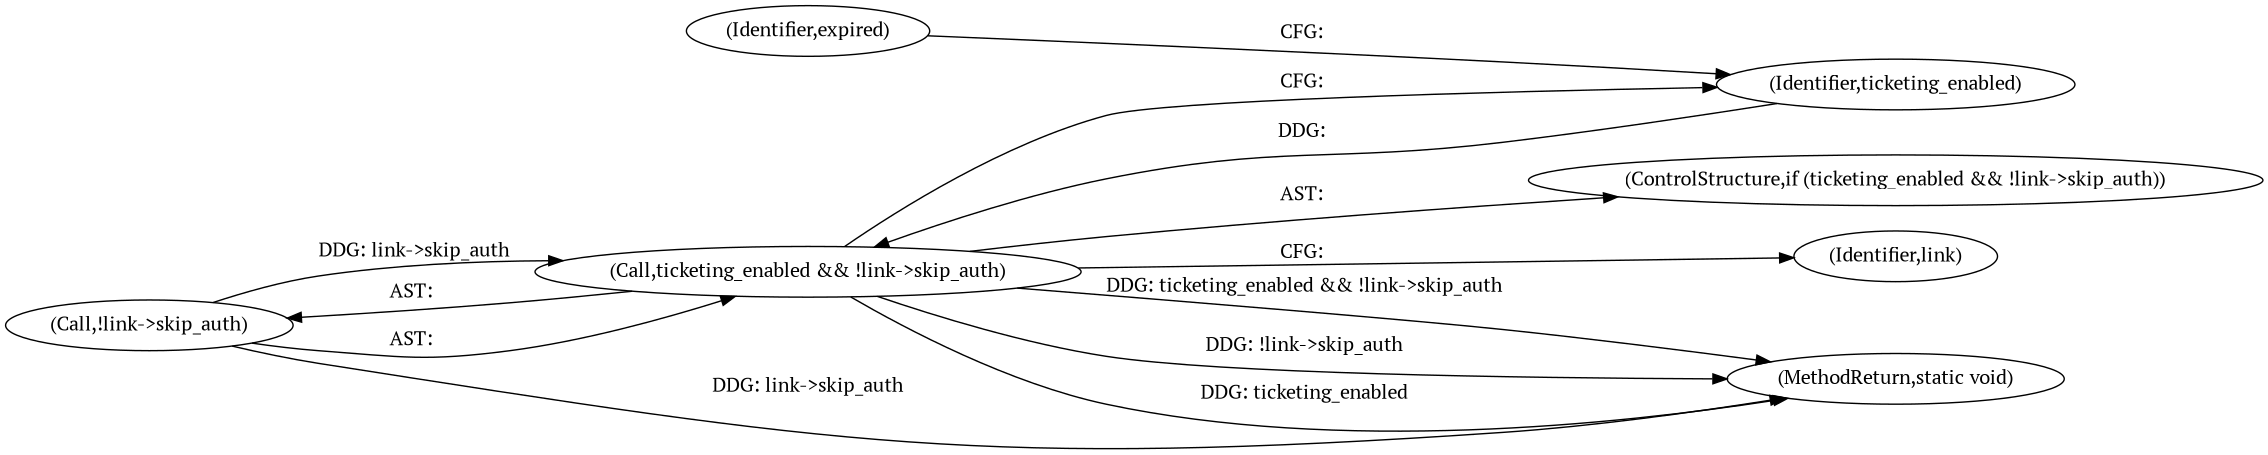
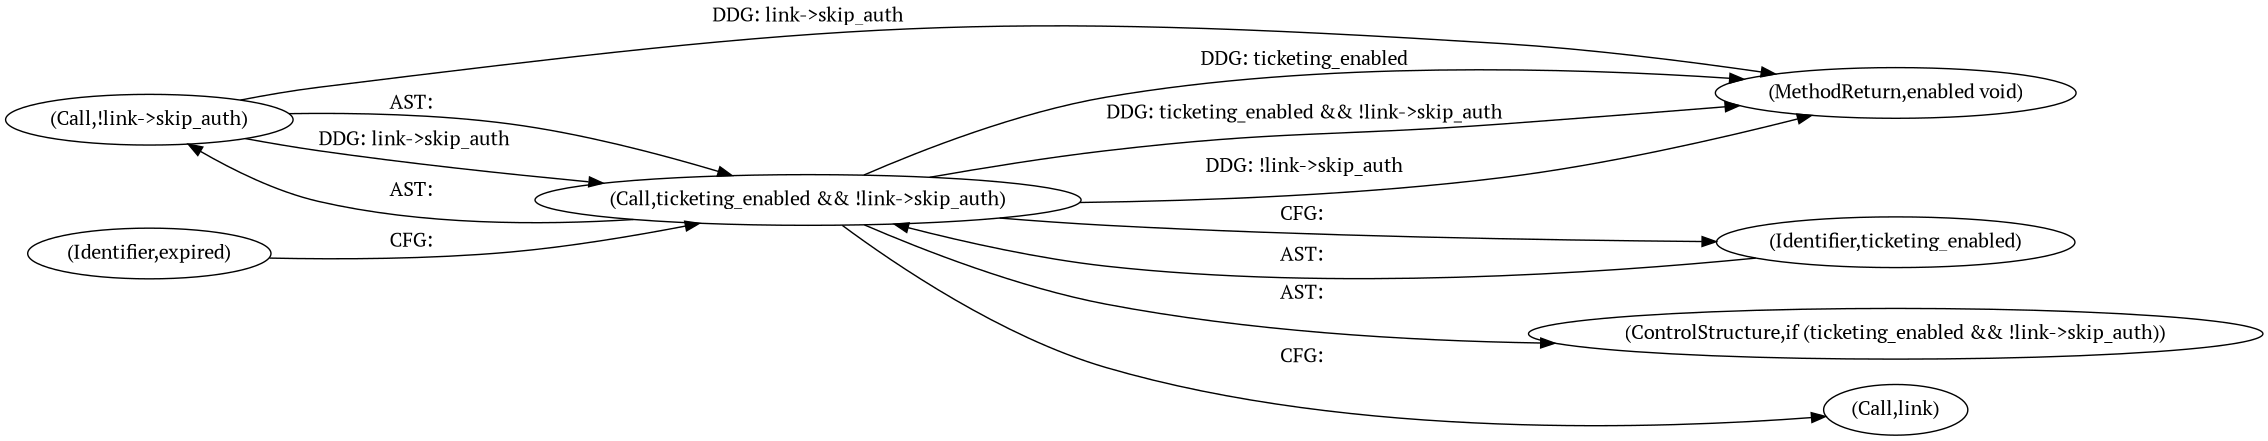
edge "(Identifier,expired)" -> "(Identifier,ticketing_enabled)": now "(Identifier,expired)" -> "(Call,ticketing_enabled && !link->skip_auth)"
edge "(Identifier,ticketing_enabled)" -> "(Call,ticketing_enabled && !link->skip_auth)": label "DDG: " -> "AST: "
node "(Identifier,link)": label "(Identifier,link)" -> "(Call,link)"
node "(MethodReturn,static void)": label "(MethodReturn,static void)" -> "(MethodReturn,enabled void)"
